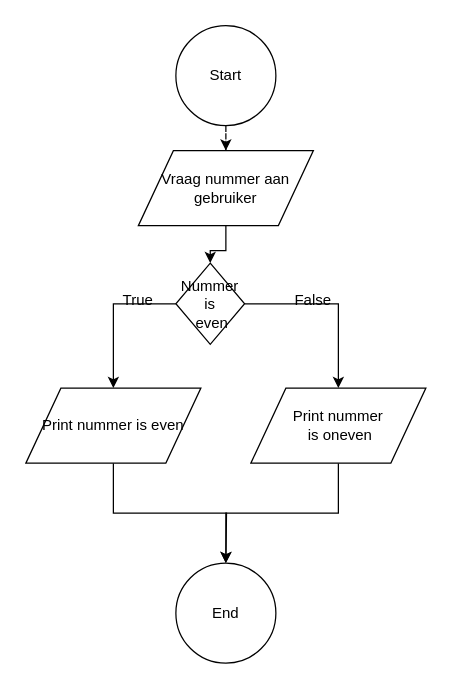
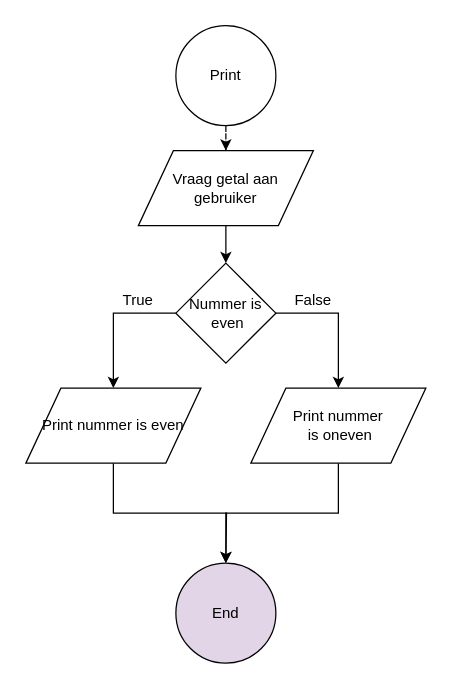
node "Start": label "Start" -> "Print"
node "Vraag nummer aan gebruiker": label "Vraag nummer aan gebruiker" -> "Vraag getal aan gebruiker"
node "Nummer is even": size 69x81 -> 100x100
node "End": fillcolor #ffffff -> #e1d5e7
